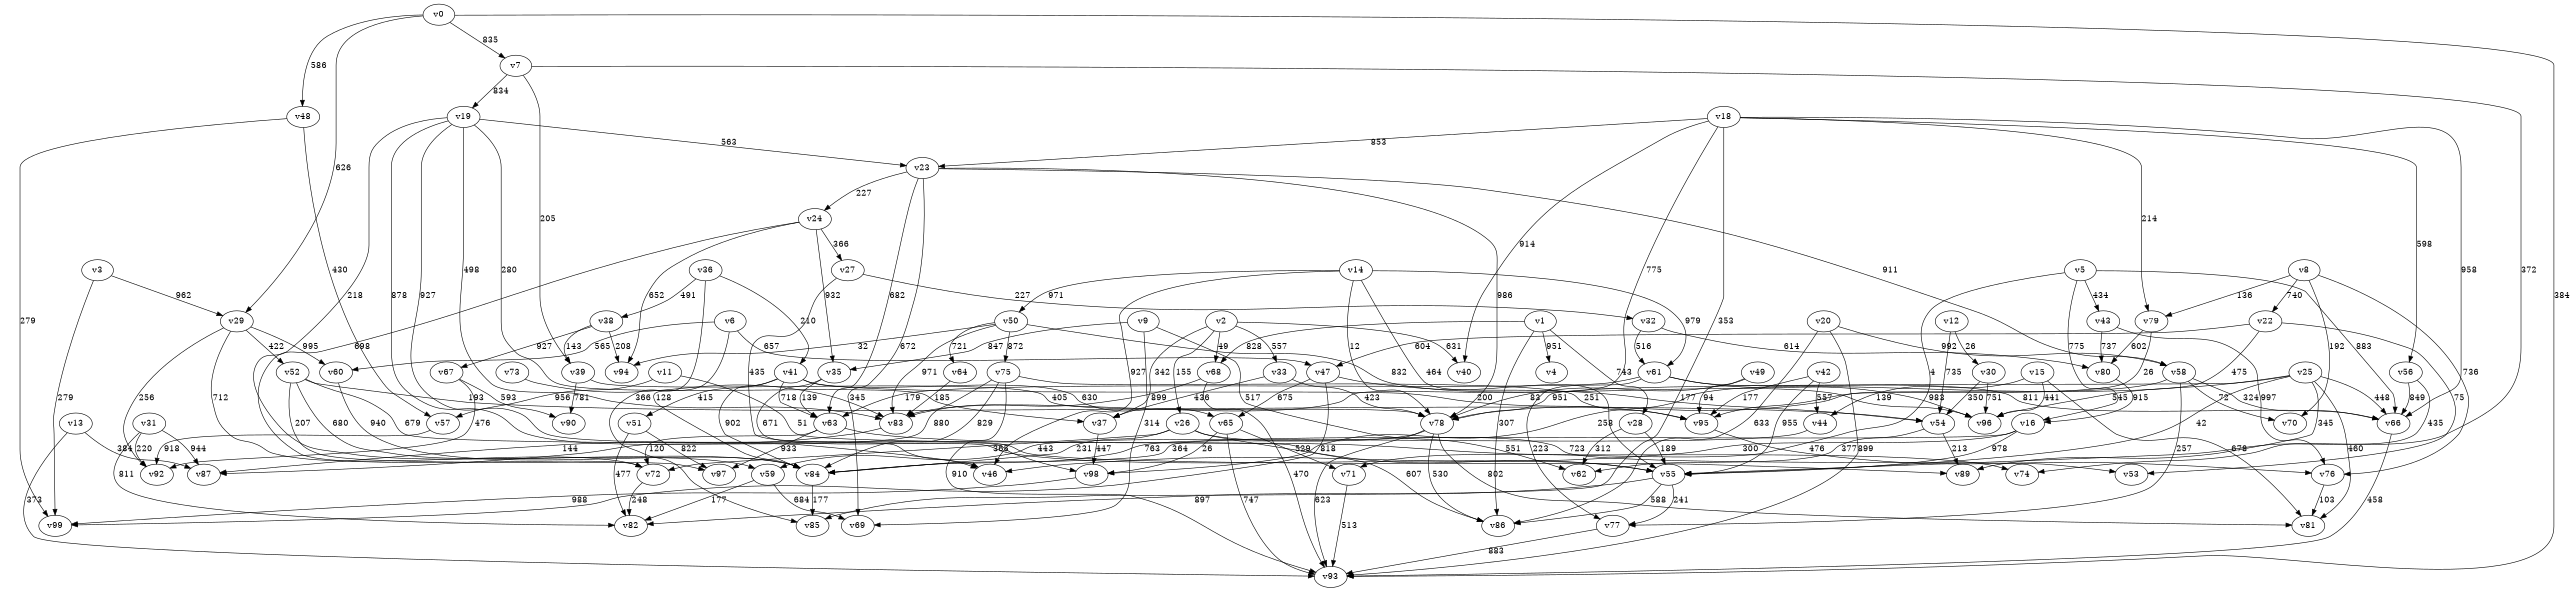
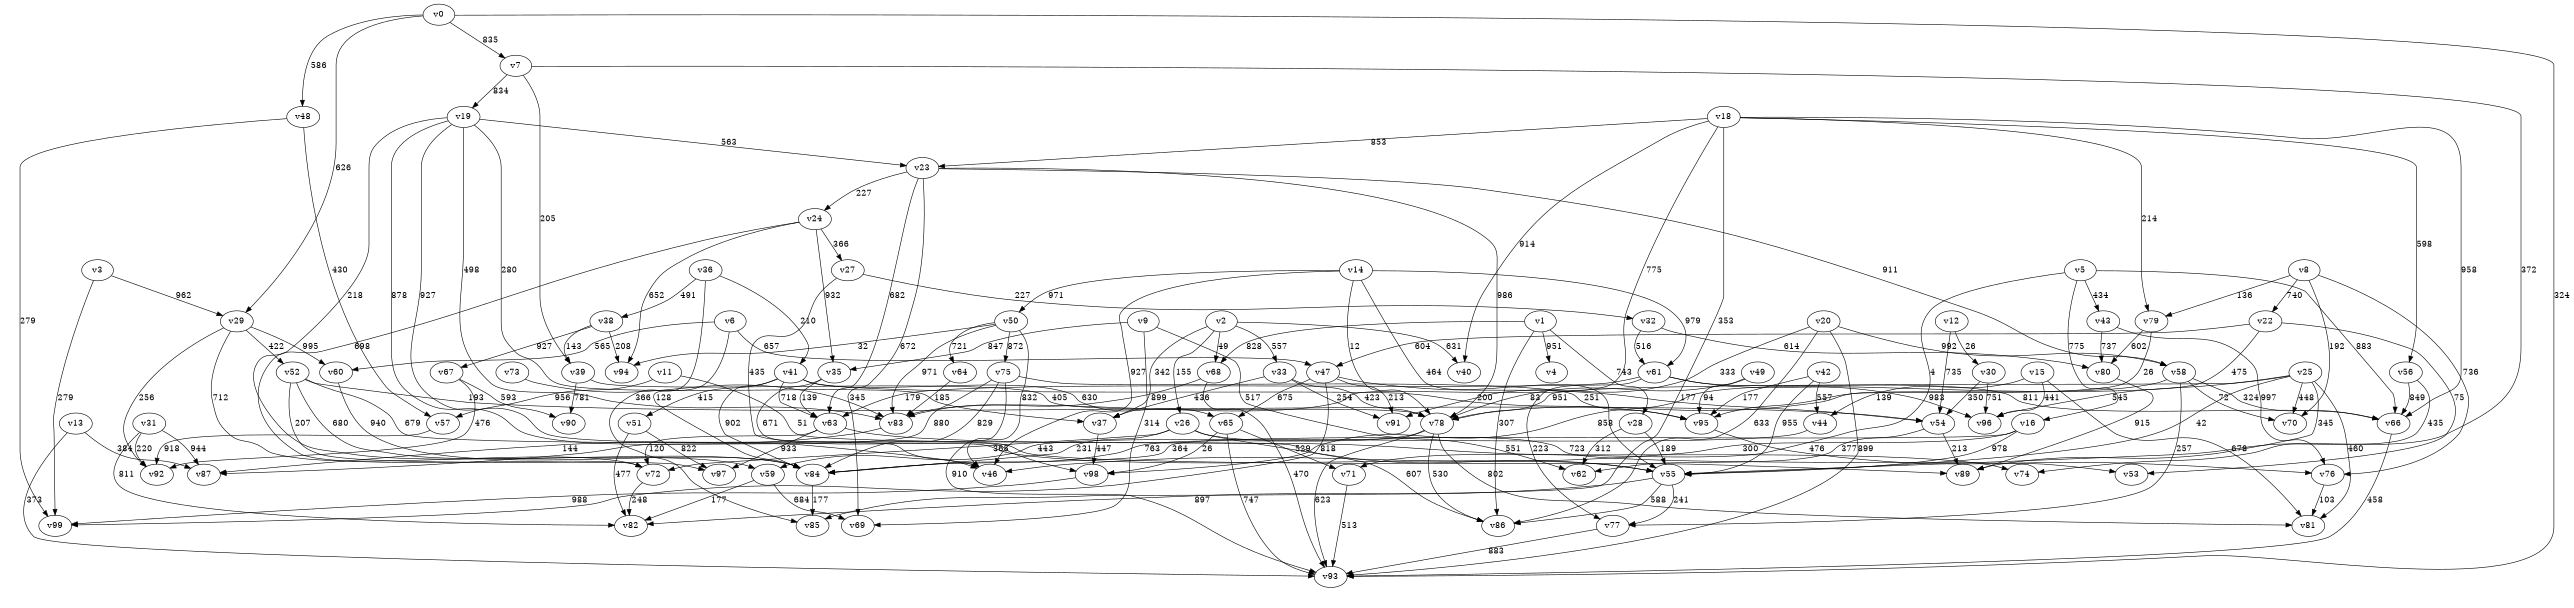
edge "v0" -> "v93": label "384" -> "324"
edge "v50" -> "v96": now "v50" -> "v46"
edge "v25" -> "v66": now "v25" -> "v70"
edge "v80" -> "v16": now "v80" -> "v89"
node "v91": added
edge "v58" -> "v98": label "258" -> "858"
